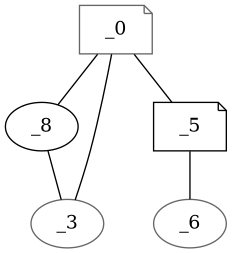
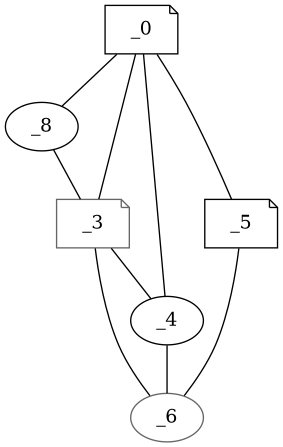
node "_0": color gray40 -> black
node "_3": shape ellipse -> note
node "_4": added
edge "_3" -- "_6": added
